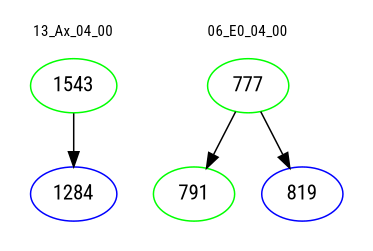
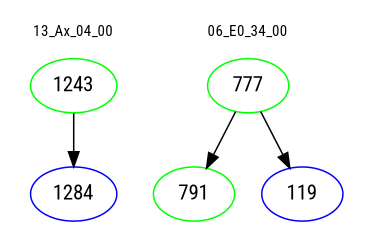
cluster "06_E0_04_00": label "06_E0_04_00" -> "06_E0_34_00"
node "1543": label "1543" -> "1243"
node "819": label "819" -> "119"
